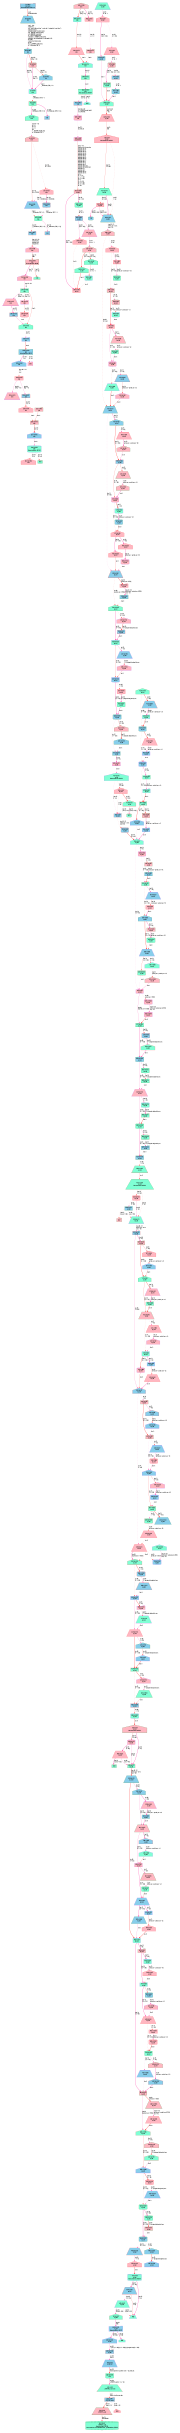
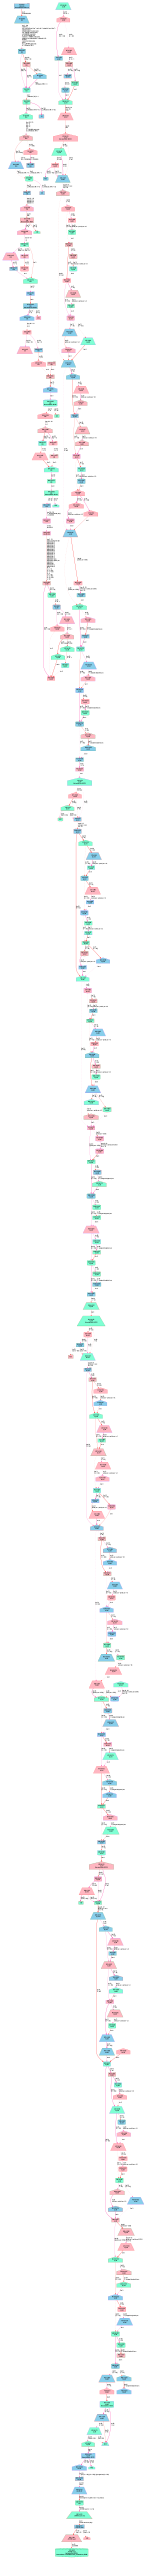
edge "3400 @ N166 main" -> "3438 @ N169 main": added, label "Lines 120 - 121: x = x; y = y;"
edge "4224 @ N76 mp_add" -> "4225 @ N78 mp_add": added, label "Line 68: [i < na]"
node "4414 @ N89 mp_add": removed
node "4427 @ N93 mp_add": shape folder -> trapezium
